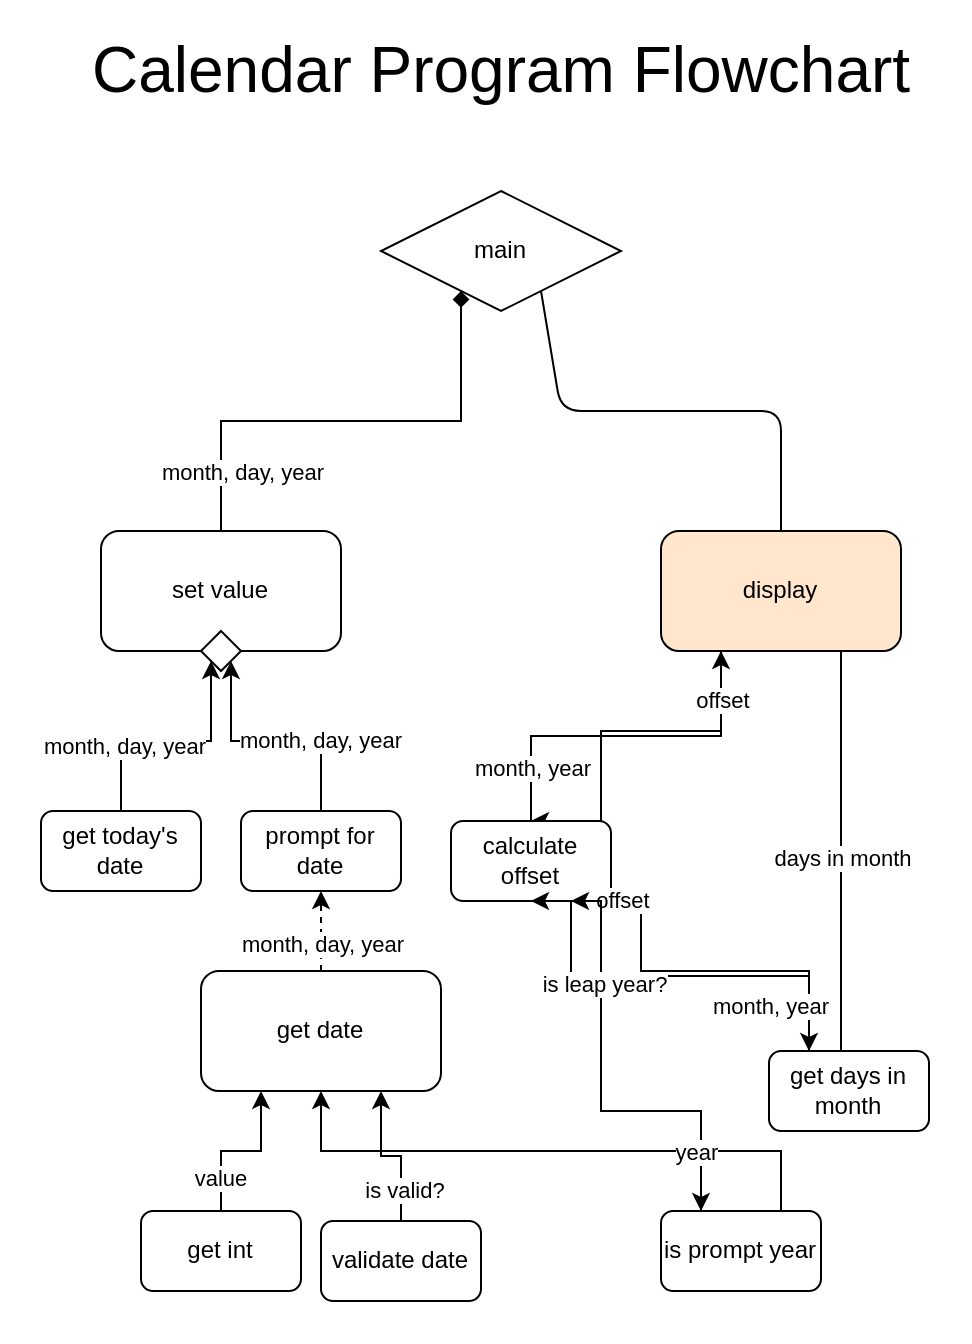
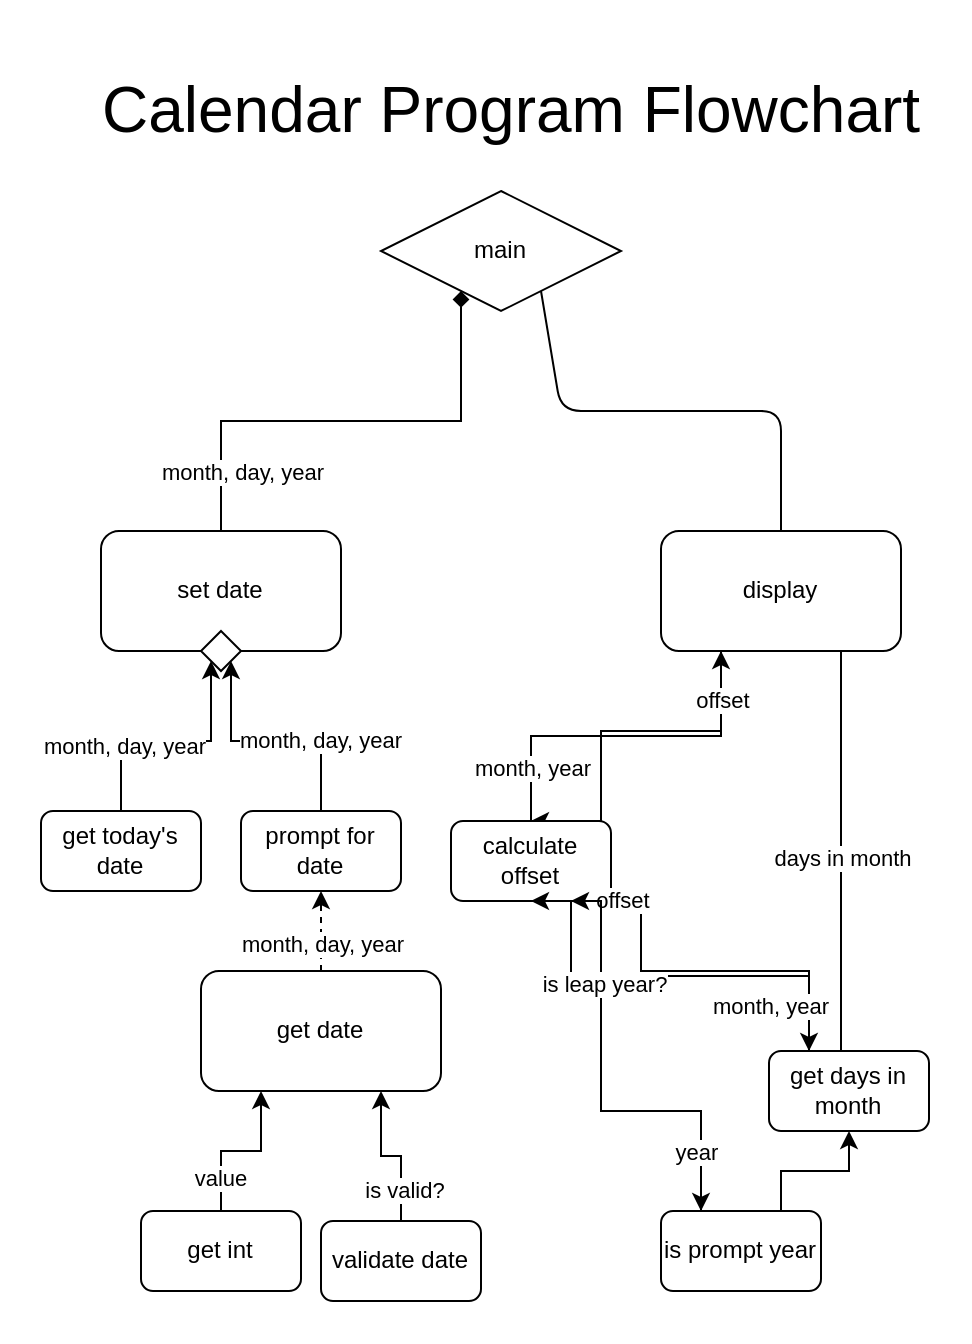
node "Calendar Program Flowchart": moved (501, 71) -> (511, 111)
node "set value": label "set value" -> "set date"
node "display": fillcolor #ffe6cc -> #ffffff
edge "is prompt year" -> "get date": now "is prompt year" -> "get days in month"
